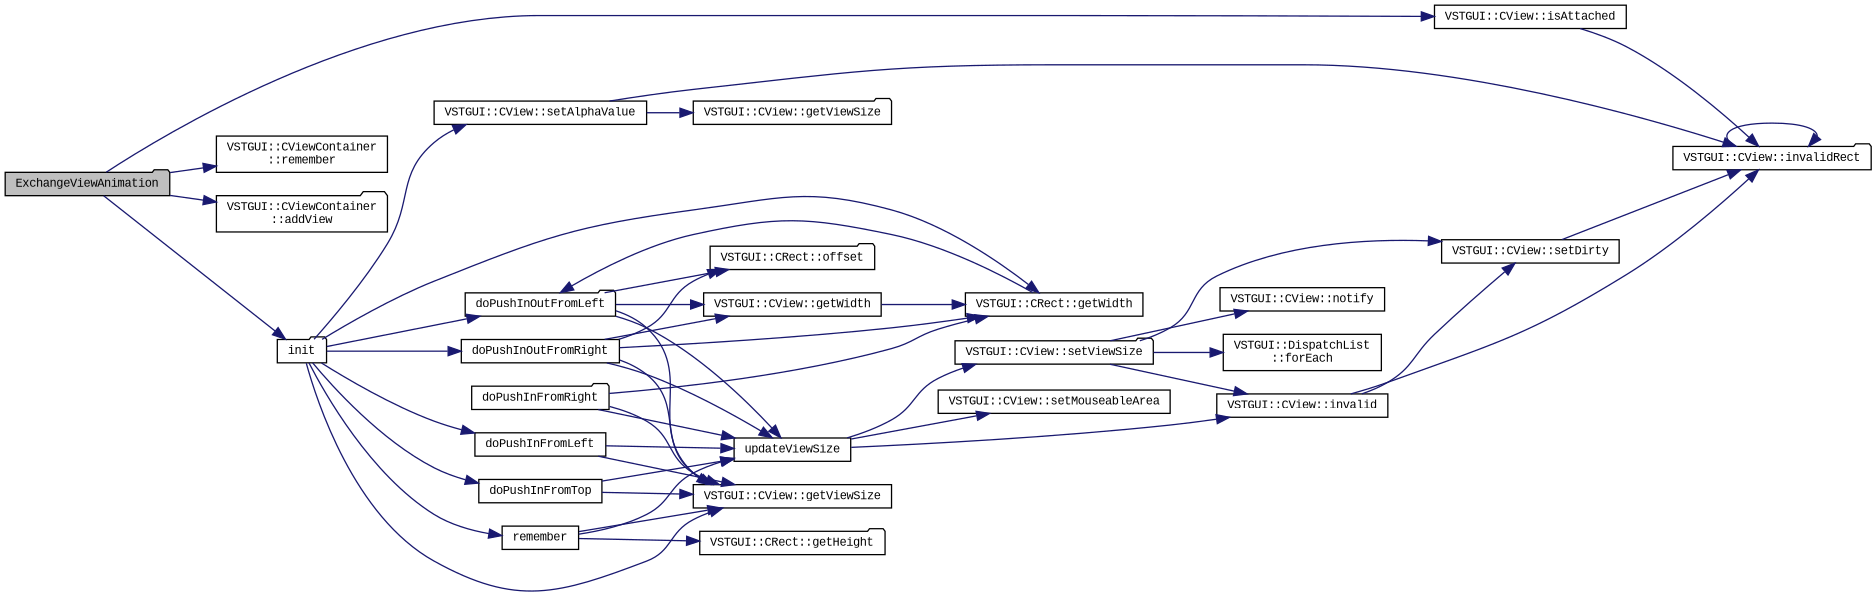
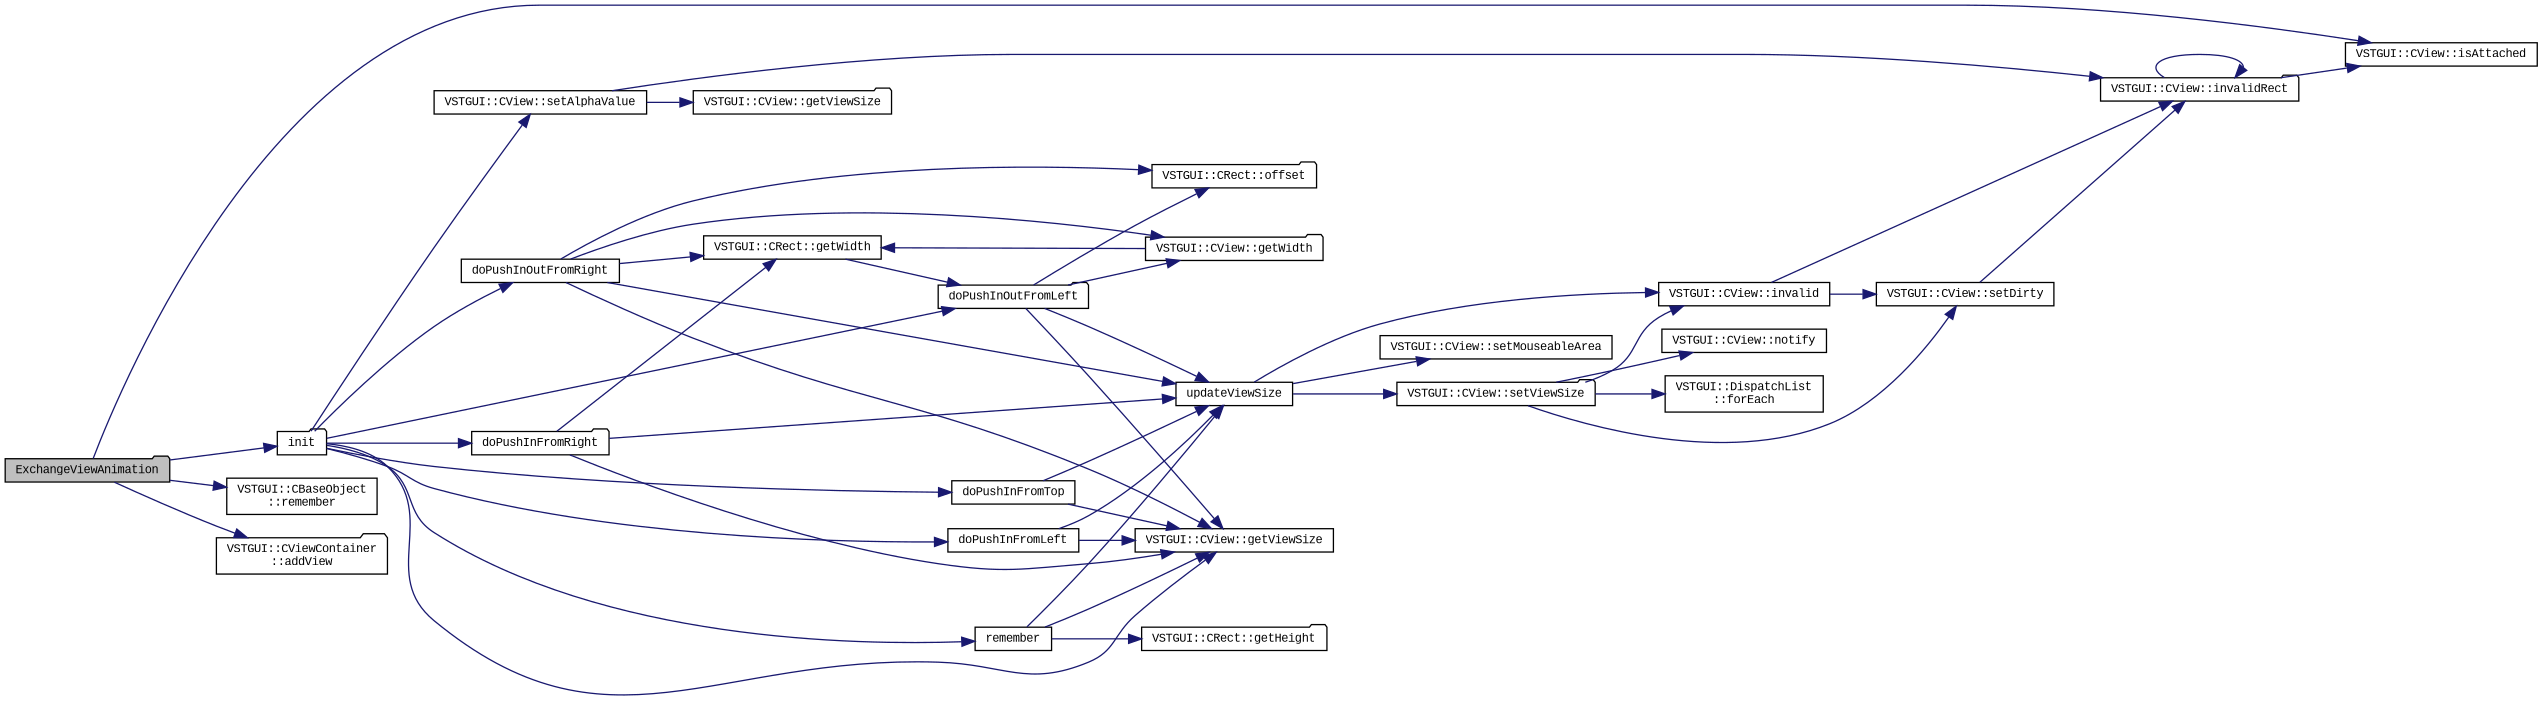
edge "VSTGUI::CView::isAttached" -> "VSTGUI::CView::invalidRect": reversed
node "VSTGUI::CViewContainer ::remember": label "VSTGUI::CViewContainer ::remember" -> "VSTGUI::CBaseObject ::remember"
edge "init" -> "VSTGUI::CRect::getWidth": now "init" -> "doPushInFromRight"
node "VSTGUI::CView::getWidth": shape box -> folder
